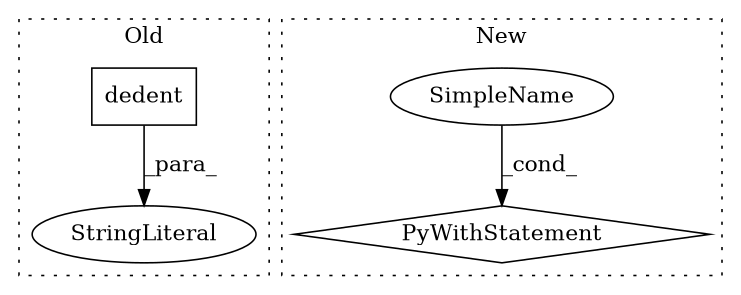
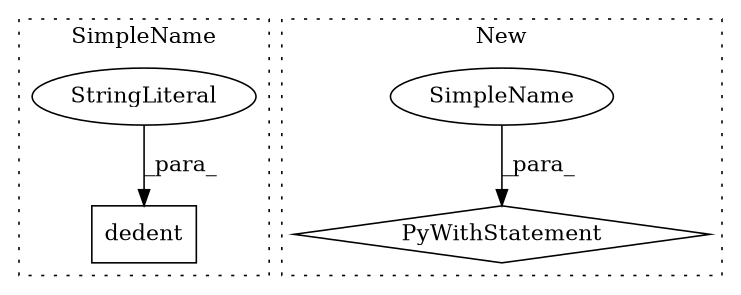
cluster "Old": label "Old" -> "SimpleName"
edge "dedent" -> "StringLiteral": reversed
edge "SimpleName" -> "PyWithStatement": label "_cond_" -> "_para_"
